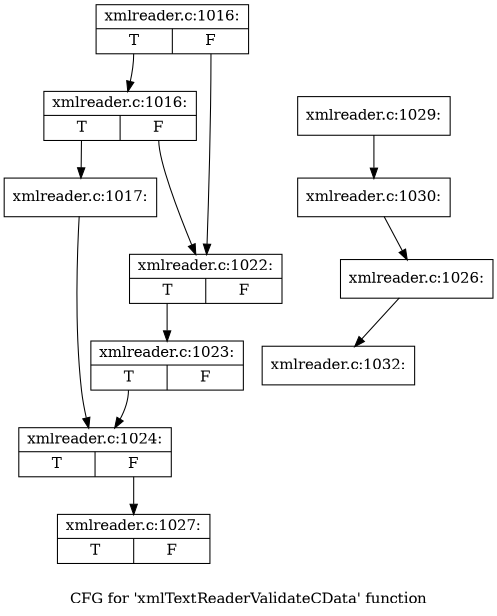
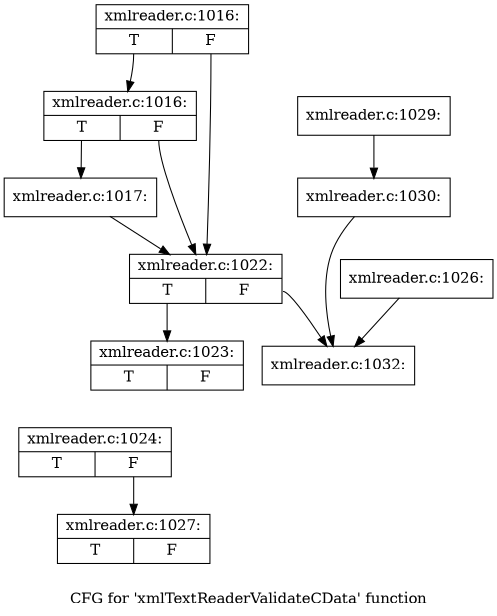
edge "xmlreader.c:1030:" -> "xmlreader.c:1026:": now "xmlreader.c:1030:" -> "xmlreader.c:1032:"
edge "xmlreader.c:1022:" -> "xmlreader.c:1032:": added
edge "xmlreader.c:1017:" -> "xmlreader.c:1024:": now "xmlreader.c:1017:" -> "xmlreader.c:1022:"
edge "xmlreader.c:1023:" -> "xmlreader.c:1024:": removed
